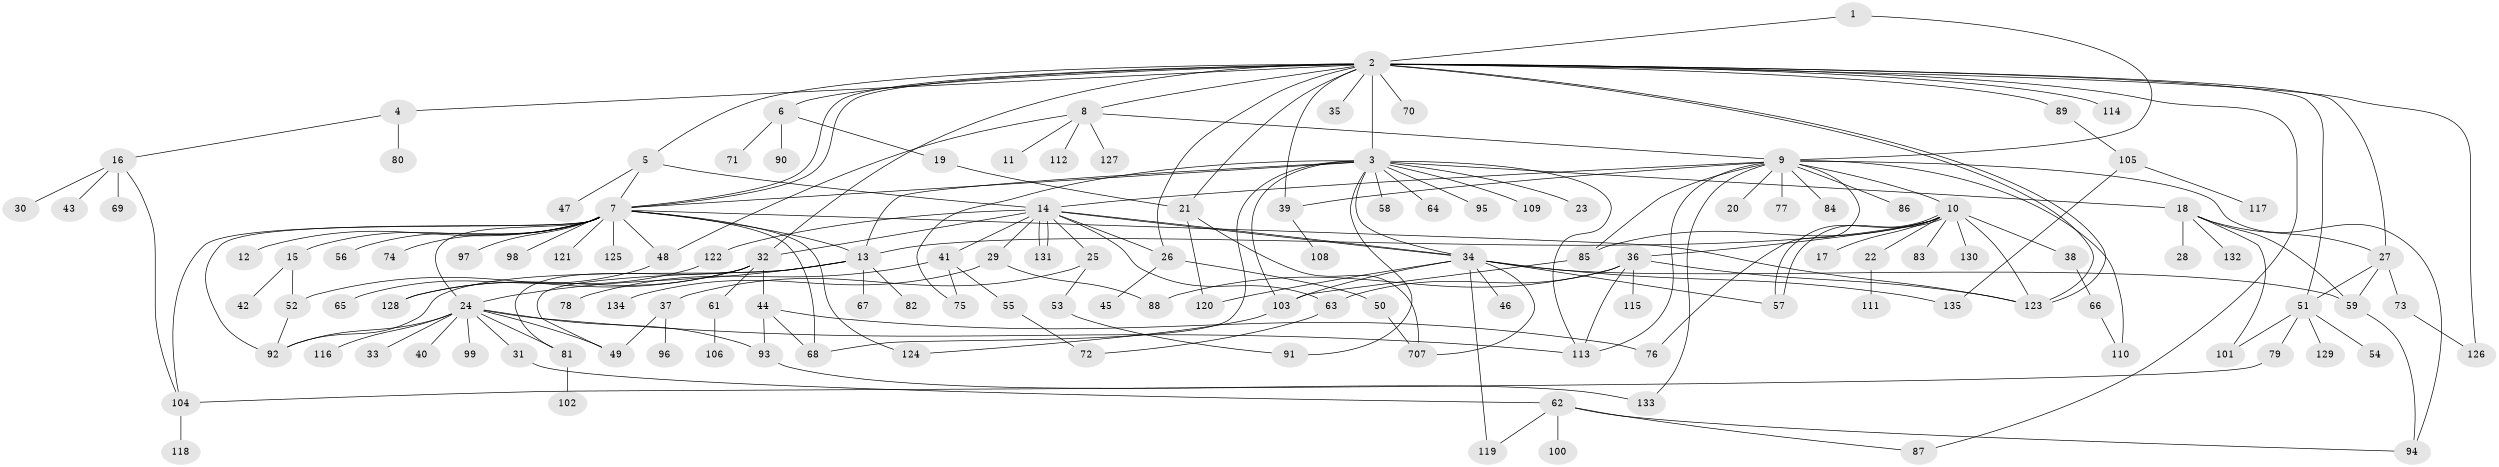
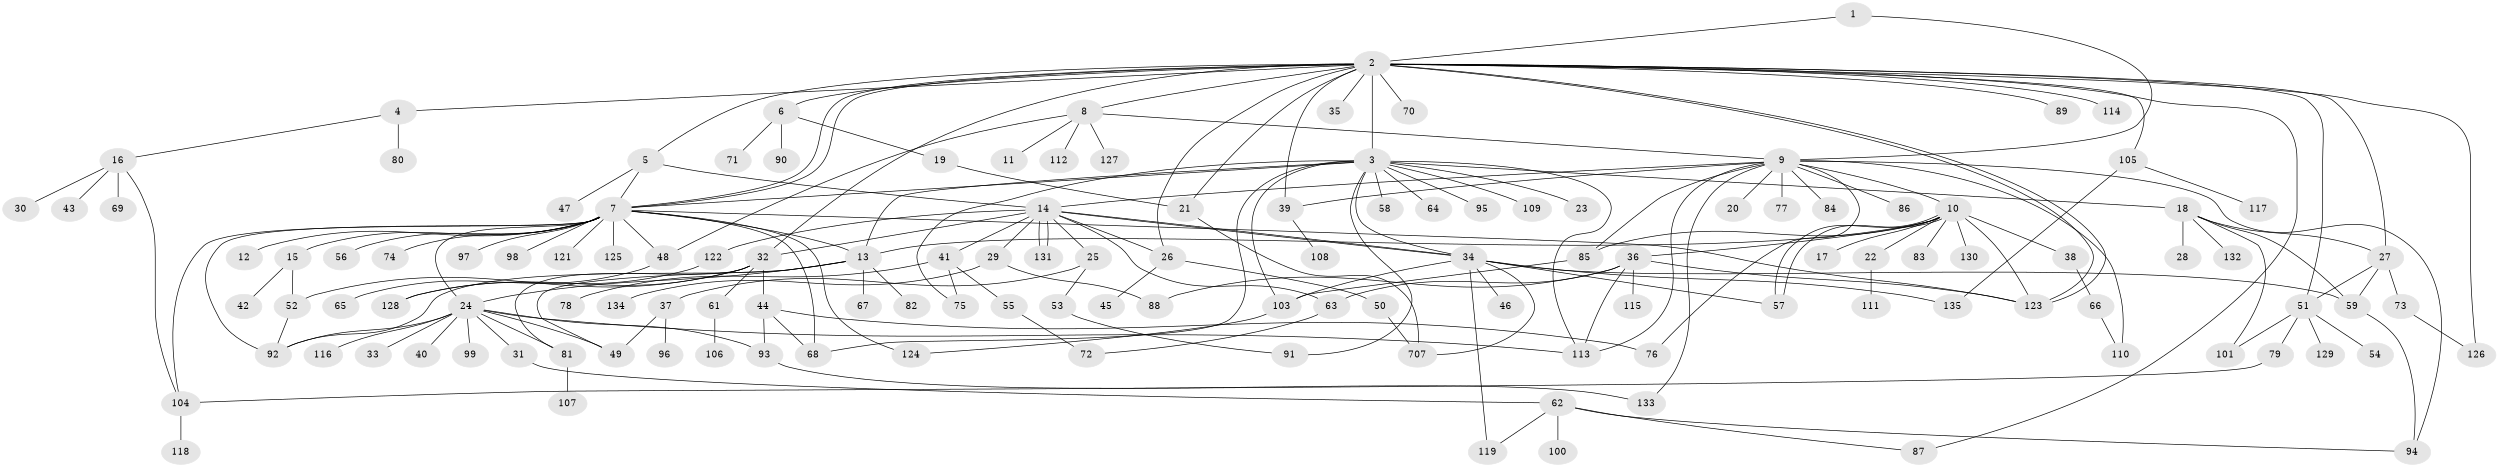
edge "89" -- "105": now "2" -- "105"
node "120": removed
node "102": label "102" -> "107"
